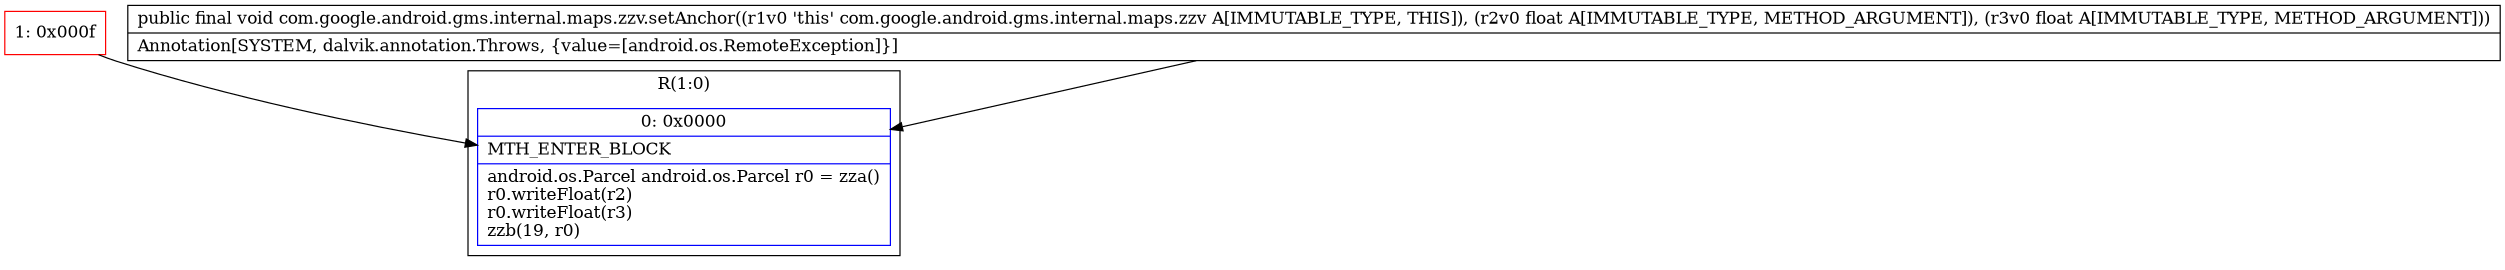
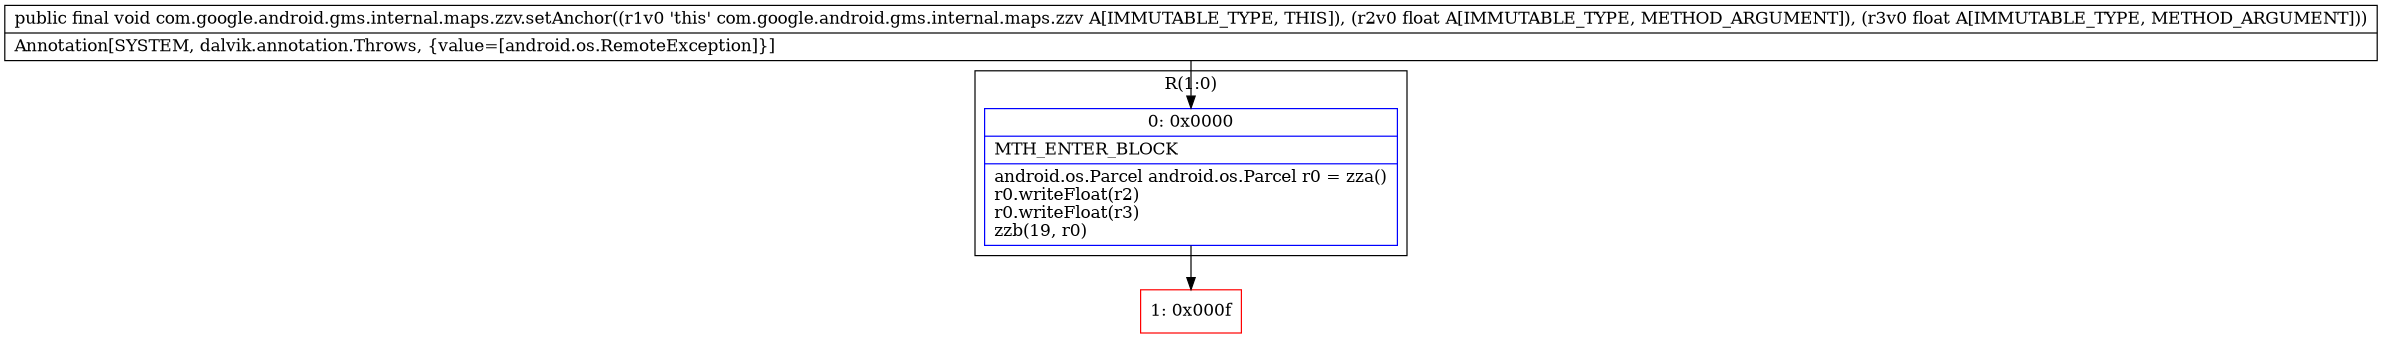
edge "1: 0x000f" -> "0: 0x0000": reversed
